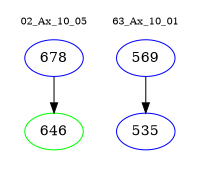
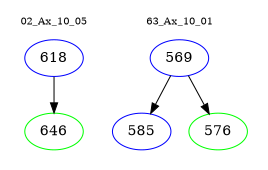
node "678": label "678" -> "618"
node "535": label "535" -> "585"
node "576": added
